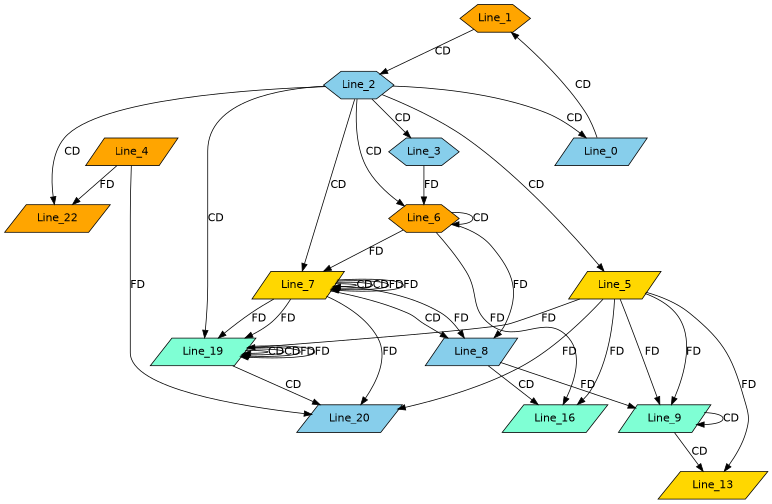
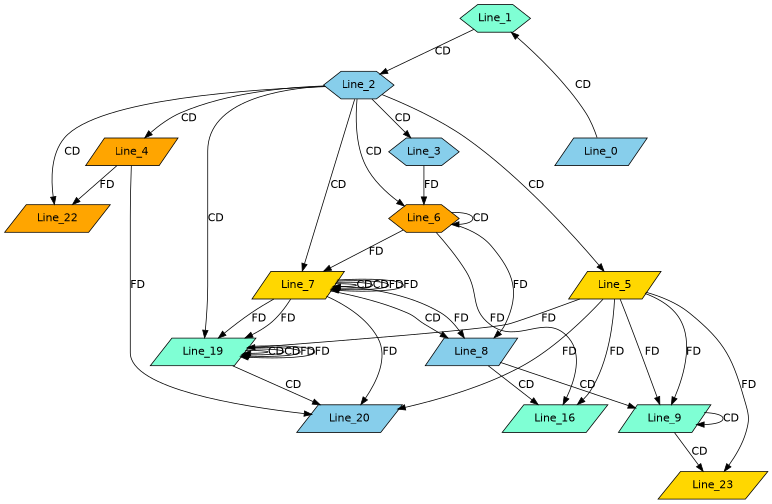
node "Line_1": fillcolor orange -> aquamarine
edge "Line_2" -> "Line_0": now "Line_2" -> "Line_4"
edge "Line_8" -> "Line_9": label "FD" -> "CD"
node "Line_13": label "Line_13" -> "Line_23"
